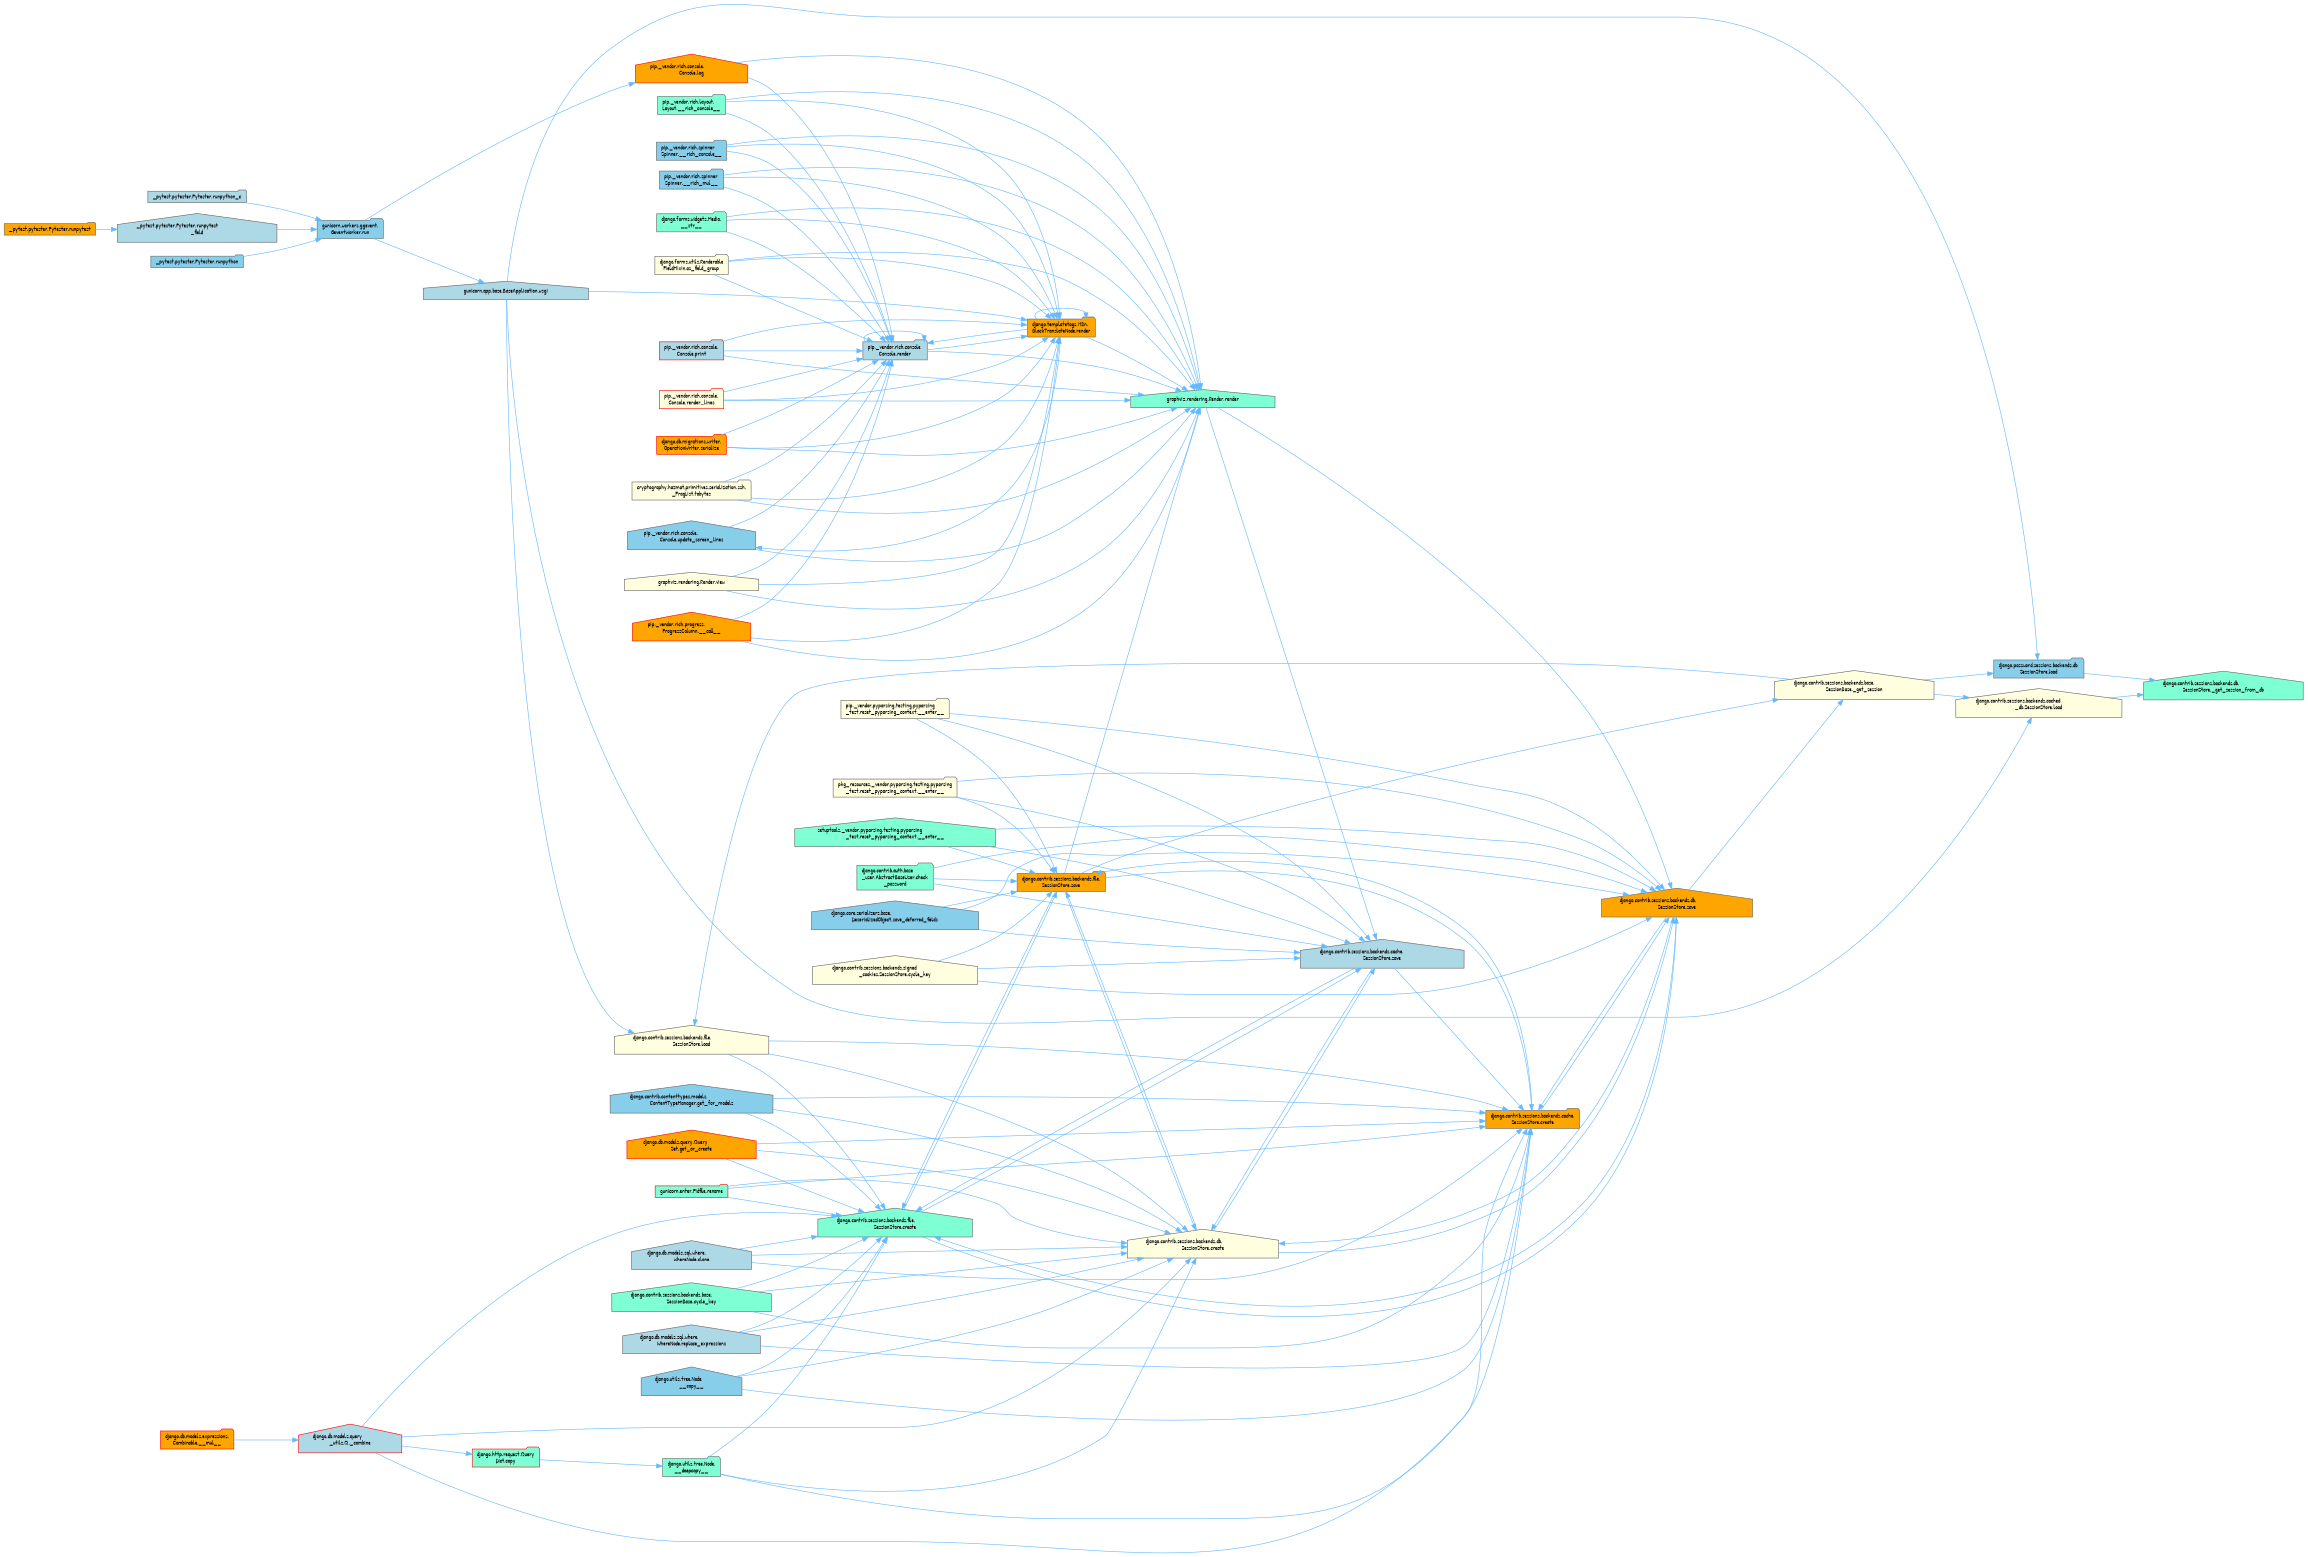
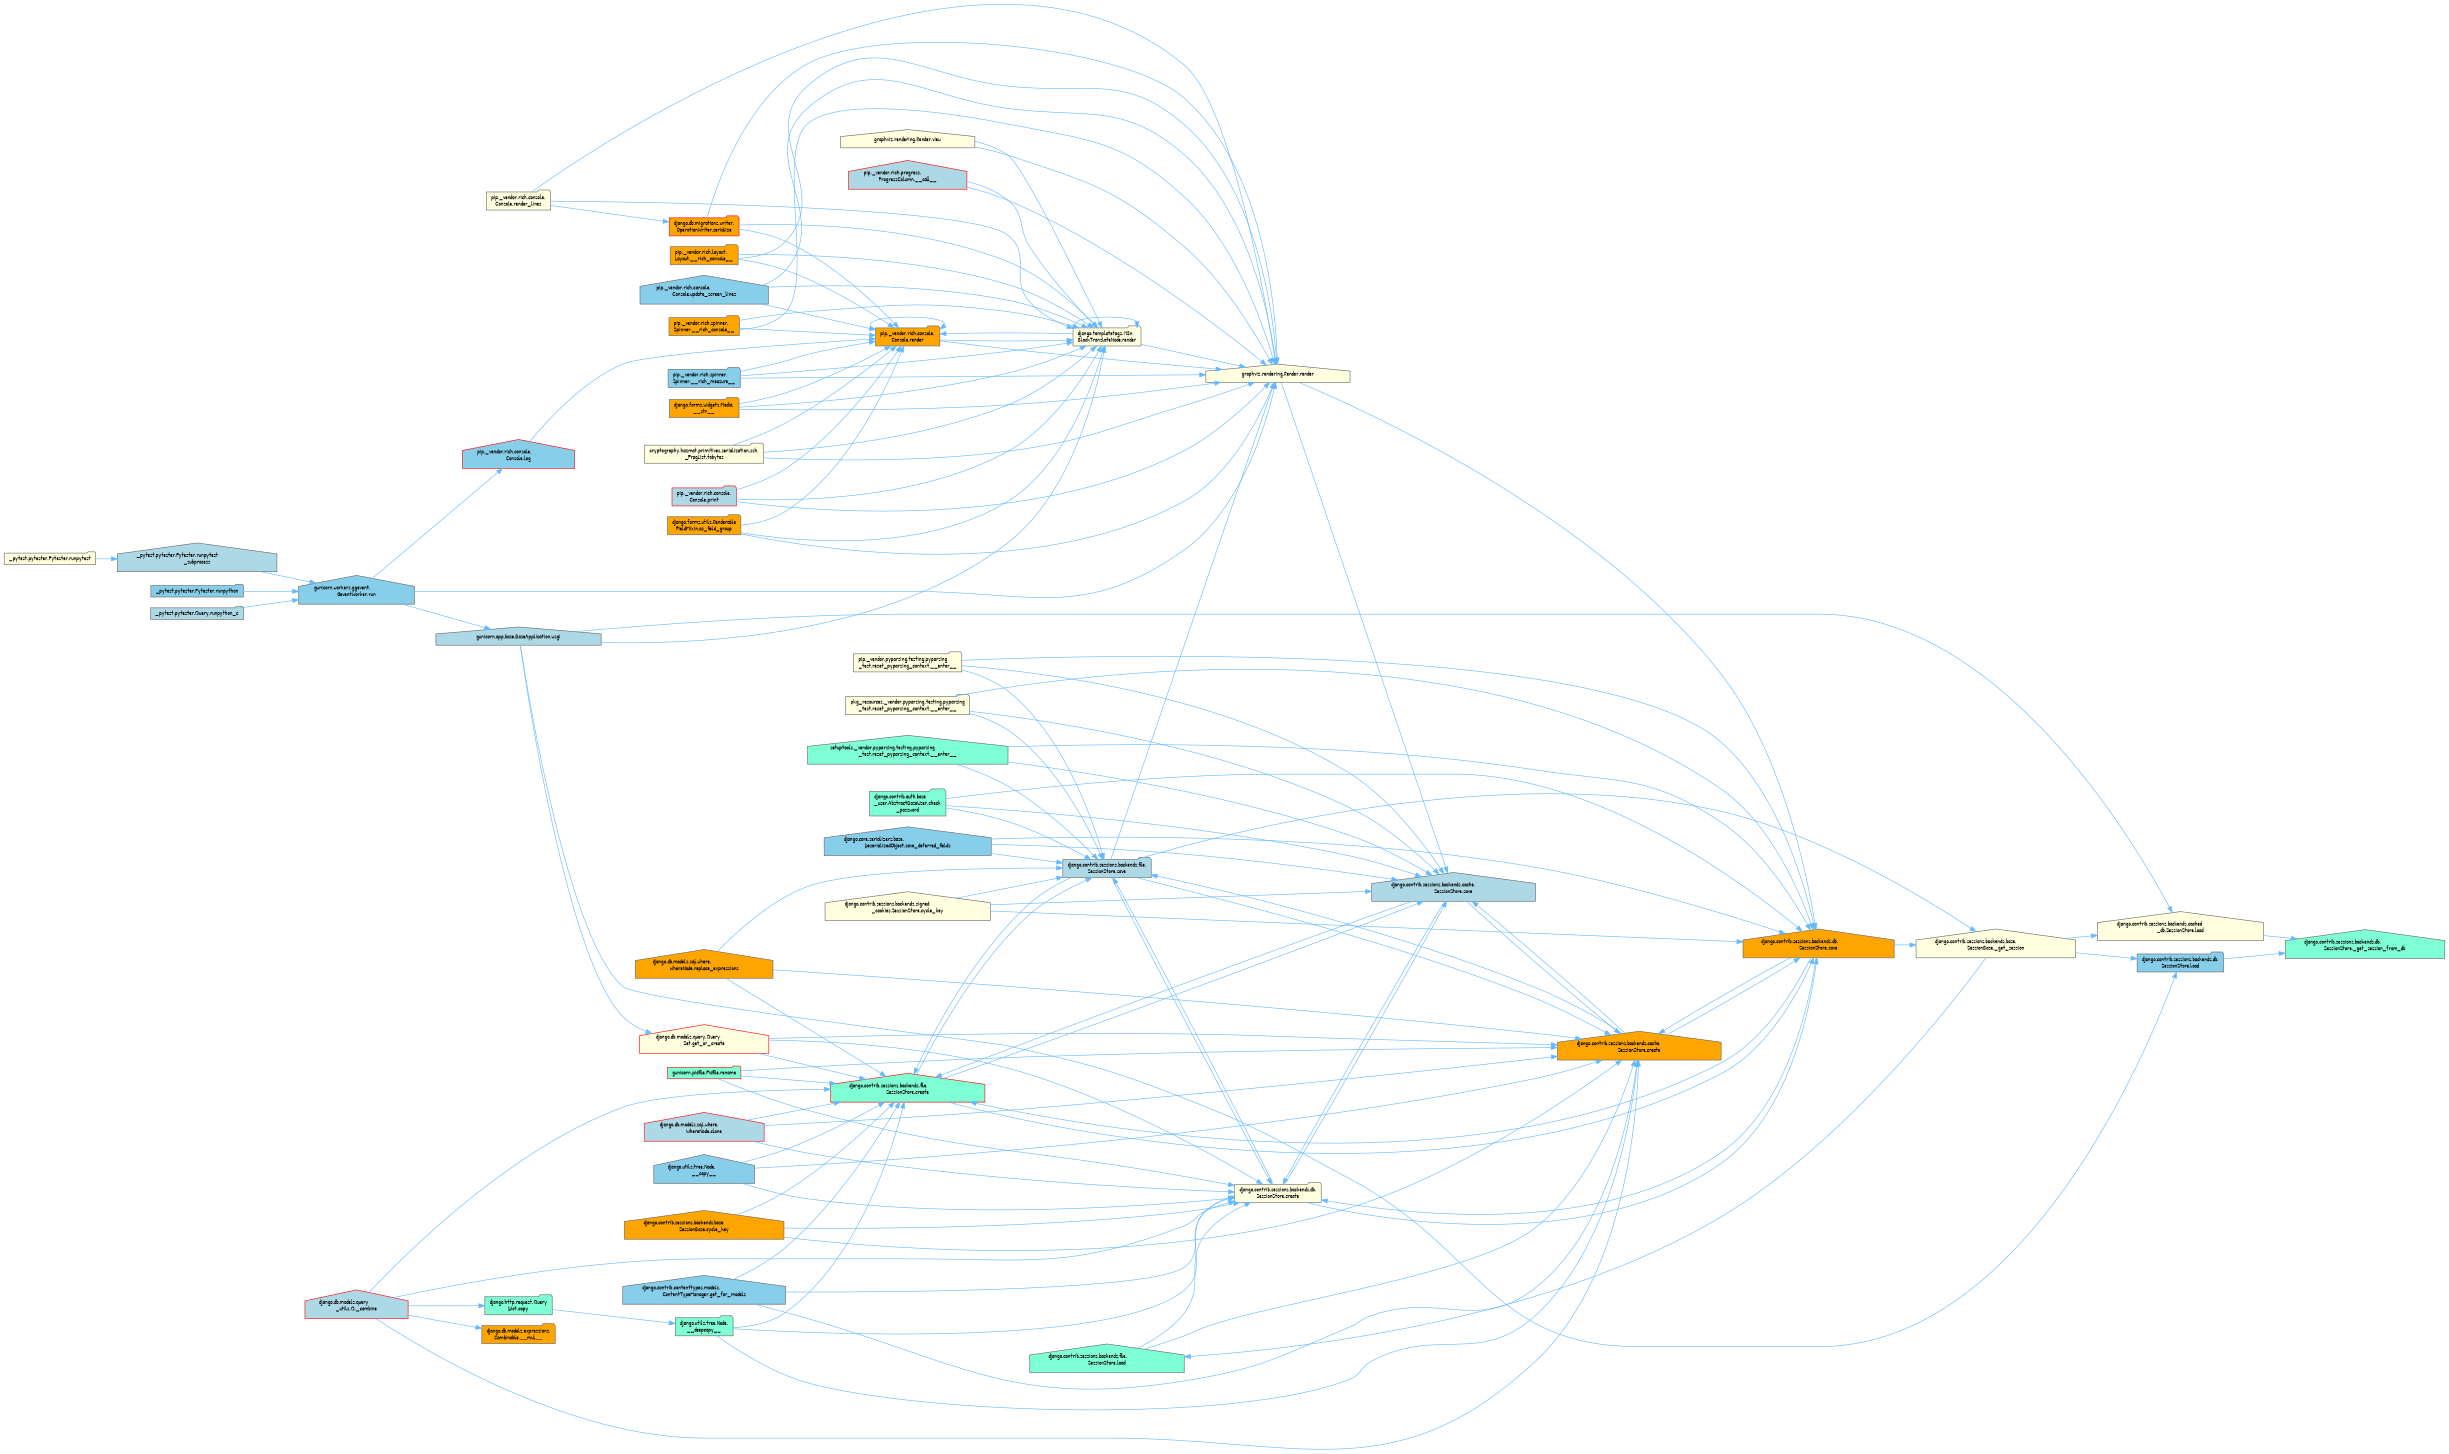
node "pip._vendor.rich.console. Console.log": fillcolor orange -> skyblue
edge "pip._vendor.rich.console. Console.log" -> "graphviz.rendering.Render.render": now "gunicorn.workers.ggevent. GeventWorker.run" -> "graphviz.rendering.Render.render"
node "pip._vendor.rich.layout. Layout.__rich_console__": fillcolor aquamarine -> orange
node "pip._vendor.rich.spinner. Spinner.__rich_console__": fillcolor skyblue -> orange
node "pip._vendor.rich.spinner. Spinner.__rich_mul__": label "pip._vendor.rich.spinner. Spinner.__rich_mul__" -> "pip._vendor.rich.spinner. Spinner.__rich_measure__"
node "_pytest.pytester.Pytester.runpython_c": label "_pytest.pytester.Pytester.runpython_c" -> "_pytest.pytester.Query.runpython_c"
node "django.forms.widgets.Media. __str__": fillcolor aquamarine -> orange
node "_pytest.pytester.Pytester.runpytest": fillcolor orange -> lightyellow
node "_pytest.pytester.Pytester.runpytest _field": label "_pytest.pytester.Pytester.runpytest _field" -> "_pytest.pytester.Pytester.runpytest _subprocess"
node "gunicorn.workers.ggevent. GeventWorker.run": shape folder -> house
node "django.forms.utils.Renderable FieldMixin.as_field_group": fillcolor lightyellow -> orange
node "django.templatetags.i18n. BlockTranslateNode.render": fillcolor orange -> lightyellow
node "pip._vendor.rich.console. Console.render": fillcolor lightblue -> orange
edge "pip._vendor.rich.console. Console.render_lines" -> "pip._vendor.rich.console. Console.render": now "pip._vendor.rich.console. Console.render_lines" -> "django.db.migrations.writer. OperationWriter.serialize"
node "pip._vendor.rich.console. Console.render_lines": color red -> grey40
node "graphviz.rendering.Render.render": fillcolor aquamarine -> lightyellow
edge "graphviz.rendering.Render.view" -> "pip._vendor.rich.console. Console.render": removed
edge "pip._vendor.rich.progress. ProgressColumn.__call__" -> "pip._vendor.rich.console. Console.render": removed
edge "django.templatetags.i18n. BlockTranslateNode.render" -> "pip._vendor.rich.console. Console.update_screen_lines": reversed
node "pip._vendor.rich.progress. ProgressColumn.__call__": fillcolor orange -> lightblue
node "django.password.sessions.backends.db. SessionStore.load": label "django.password.sessions.backends.db. SessionStore.load" -> "django.contrib.sessions.backends.db. SessionStore.load"
edge "gunicorn.app.base.BaseApplication.wsgi" -> "django.contrib.sessions.backends.file. SessionStore.load": now "gunicorn.app.base.BaseApplication.wsgi" -> "django.db.models.query.Query Set.get_or_create"
node "django.contrib.sessions.backends.file. SessionStore.save": fillcolor orange -> lightblue
edge "django.contrib.sessions.backends.cache. SessionStore.create" -> "django.contrib.sessions.backends.cache. SessionStore.save": added
node "django.contrib.sessions.backends.file. SessionStore.load": fillcolor lightyellow -> aquamarine
node "django.contrib.sessions.backends.cache. SessionStore.create": shape folder -> house
edge "django.contrib.sessions.backends.file. SessionStore.load" -> "django.contrib.sessions.backends.file. SessionStore.create": removed
node "django.db.models.query.Query Set.get_or_create": fillcolor orange -> lightyellow
node "gunicorn.enter.Pidfile.rename": label "gunicorn.enter.Pidfile.rename" -> "gunicorn.pidfile.Pidfile.rename"
node "django.contrib.sessions.backends.file. SessionStore.create": color grey40 -> red
node "django.contrib.sessions.backends.db. SessionStore.create": shape house -> folder
node "django.db.models.sql.where. WhereNode.clone": color grey40 -> red
node "django.contrib.sessions.backends.base. SessionBase.cycle_key": fillcolor aquamarine -> orange
edge "django.db.models.sql.where. WhereNode.replace_expressions" -> "django.contrib.sessions.backends.db. SessionStore.create": now "django.db.models.sql.where. WhereNode.replace_expressions" -> "django.contrib.sessions.backends.file. SessionStore.save"
node "django.db.models.sql.where. WhereNode.replace_expressions": fillcolor lightblue -> orange
node "django.db.models.expressions. Combinable.__mul__": color red -> grey40
edge "django.db.models.expressions. Combinable.__mul__" -> "django.db.models.query _utils.Q._combine": reversed
node "django.http.request.Query Dict.copy": color red -> grey40
